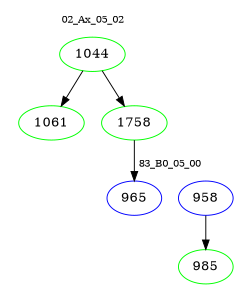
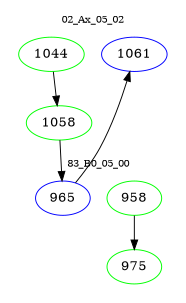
edge "1044" -> "1061": now "965" -> "1061"
node "1061": color green -> blue
node "1758": label "1758" -> "1058"
node "958": color blue -> green
node "985": label "985" -> "975"
